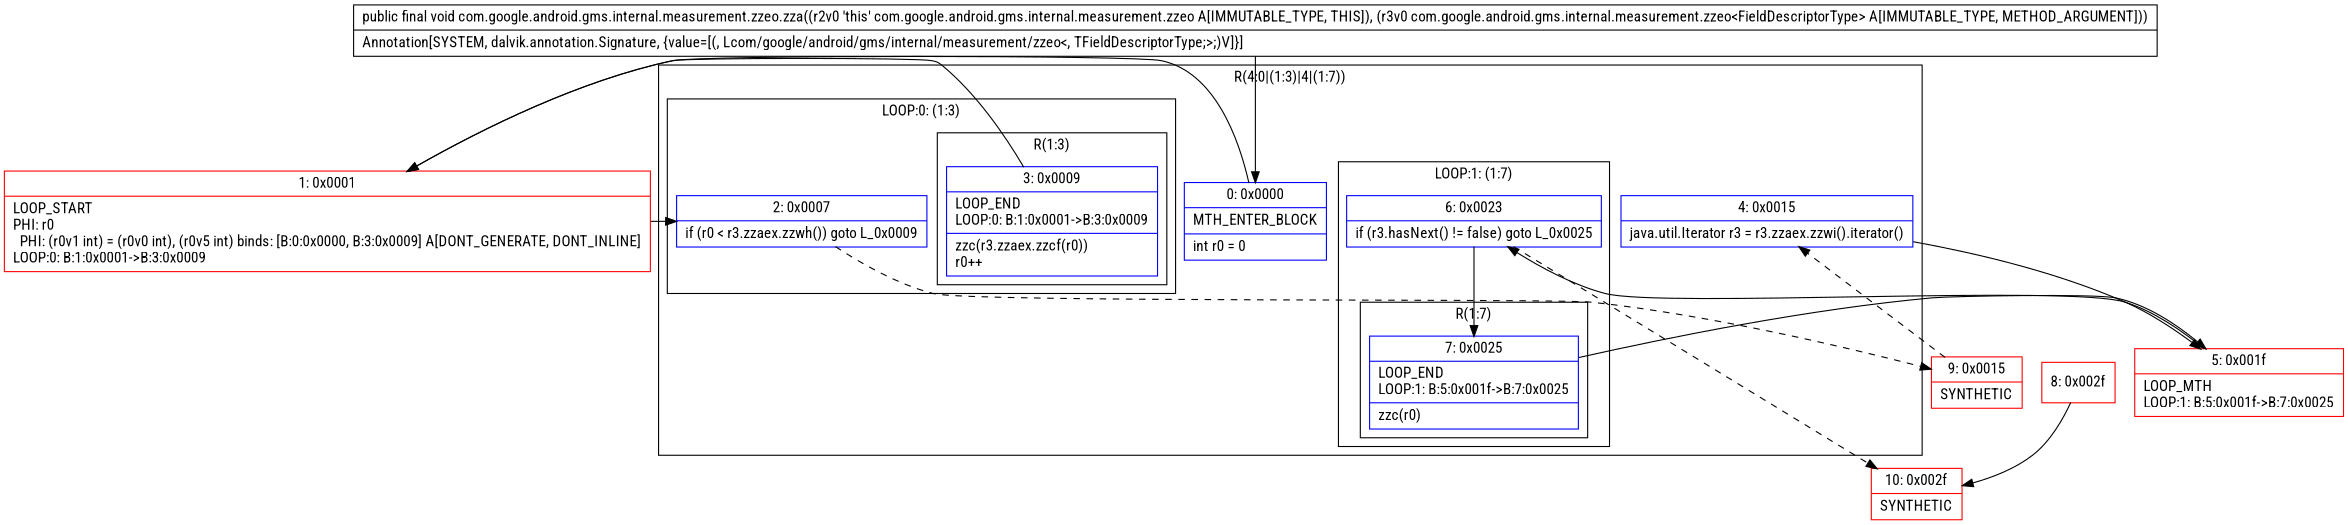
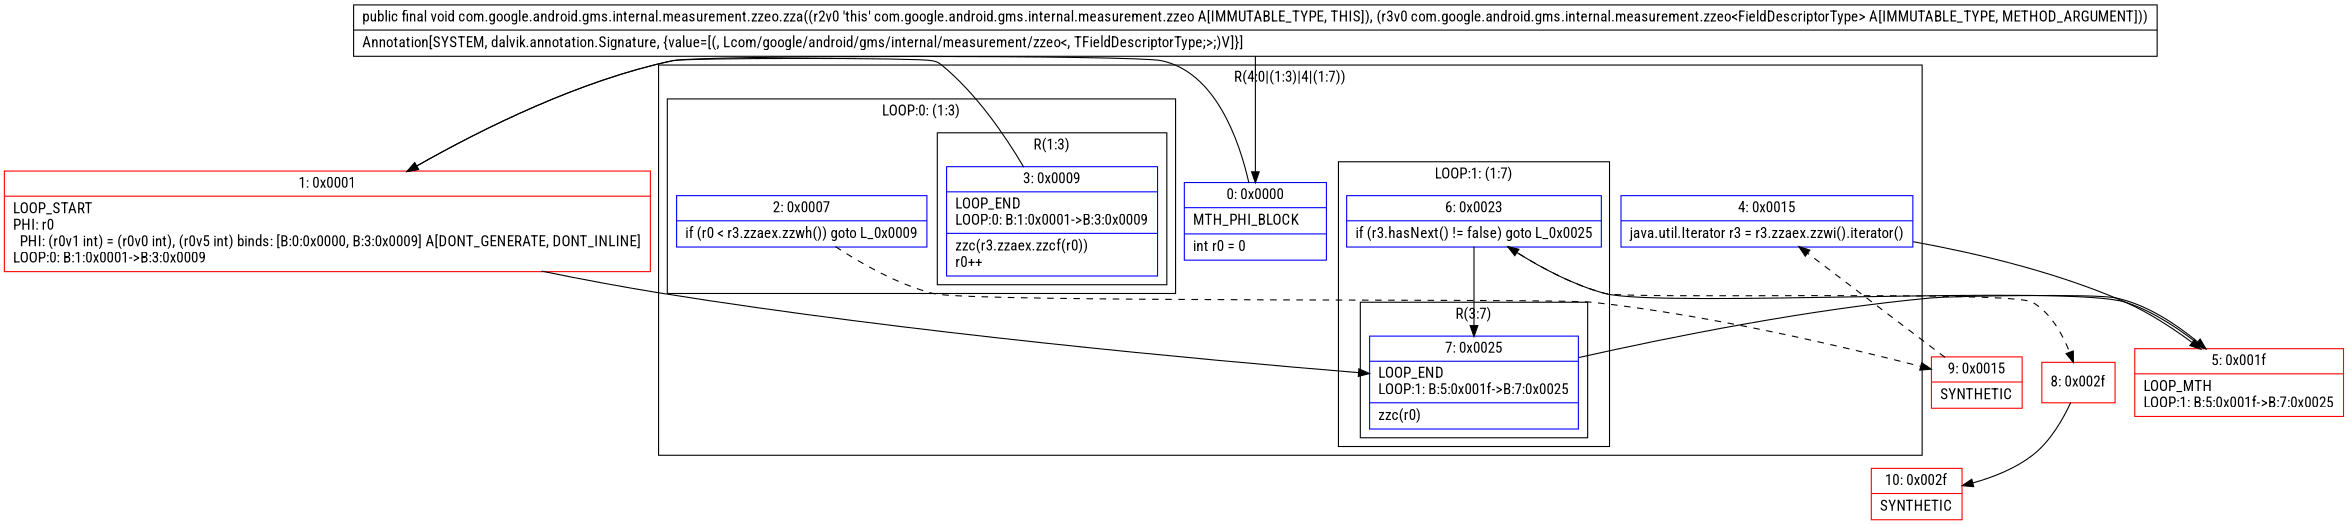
node "0: 0x0000": text "MTH_ENTER_BLOCK" -> "MTH_PHI_BLOCK"
edge "1: 0x0001" -> "2: 0x0007": now "1: 0x0001" -> "7: 0x0025"
cluster "R(1:7)": label "R(1:7)" -> "R(3:7)"
edge "6: 0x0023" -> "10: 0x002f": now "6: 0x0023" -> "8: 0x002f"
